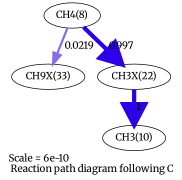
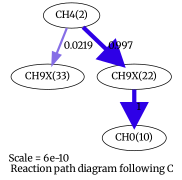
node "CH4(8)": label "CH4(8)" -> "CH4(2)"
node "CH3X(22)": label "CH3X(22)" -> "CH9X(22)"
node "CH3(10)": label "CH3(10)" -> "CH0(10)"
